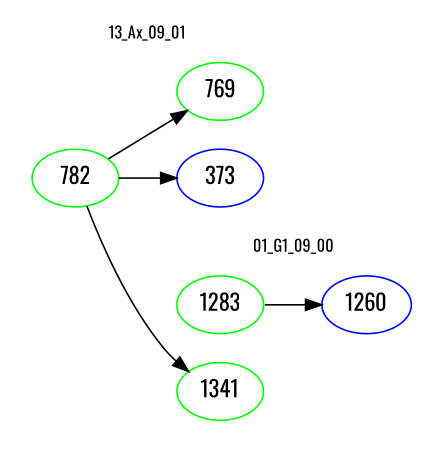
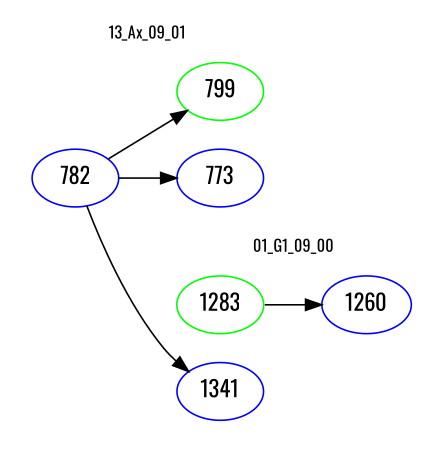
node "769": label "769" -> "799"
node "782": color green -> blue
node "373": label "373" -> "773"
node "1341": color green -> blue
